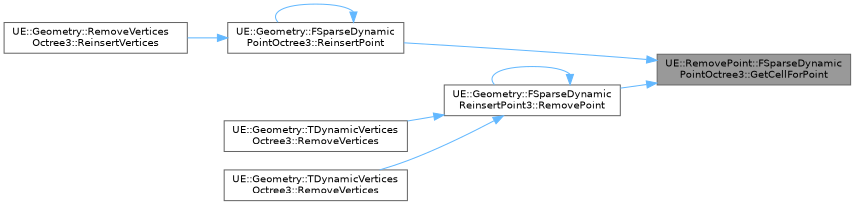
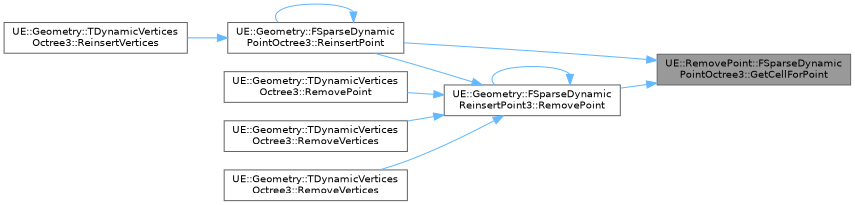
node "UE::Geometry::RemoveVertices Octree3::ReinsertVertices": label "UE::Geometry::RemoveVertices Octree3::ReinsertVertices" -> "UE::Geometry::TDynamicVertices Octree3::ReinsertVertices"
edge "UE::Geometry::FSparseDynamic PointOctree3::ReinsertPoint" -> "UE::Geometry::FSparseDynamic ReinsertPoint3::RemovePoint": added
node "UE::Geometry::TDynamicVertices Octree3::RemovePoint": added
